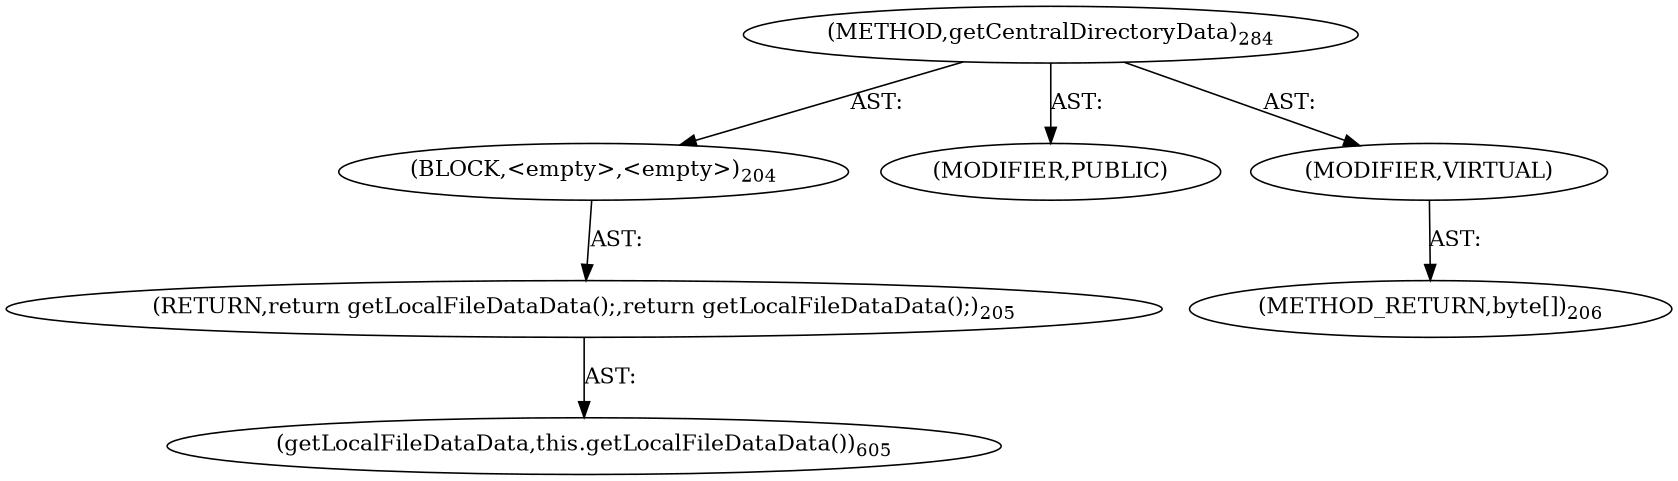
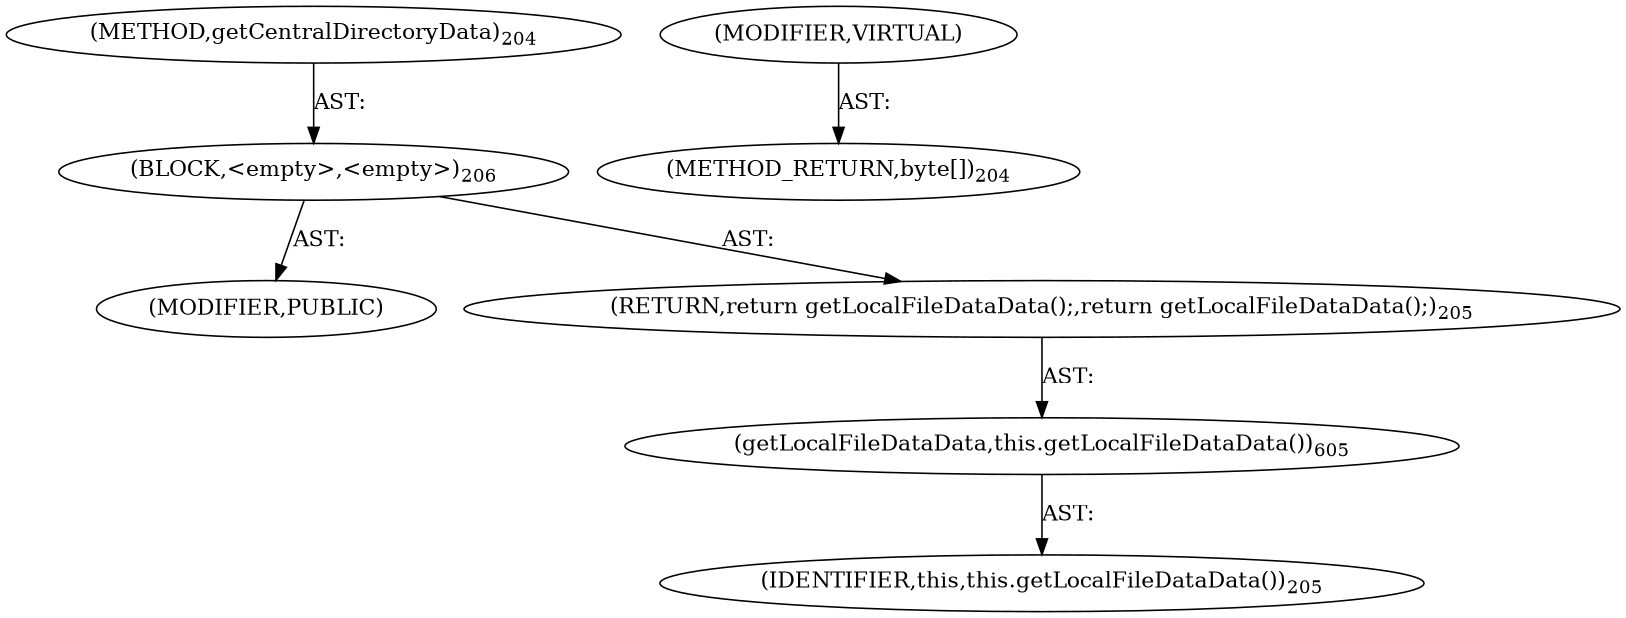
node "(METHOD,getCentralDirectoryData)": text "284" -> "204"
edge "(METHOD,getCentralDirectoryData)" -> "(MODIFIER,PUBLIC)": now "(BLOCK,<empty>,<empty>)" -> "(MODIFIER,PUBLIC)"
edge "(METHOD,getCentralDirectoryData)" -> "(MODIFIER,VIRTUAL)": removed, label "AST:"
node "(BLOCK,<empty>,<empty>)": text "204" -> "206"
node "(METHOD_RETURN,byte[])": text "206" -> "204"
node "(IDENTIFIER,this,this.getLocalFileDataData())": added
